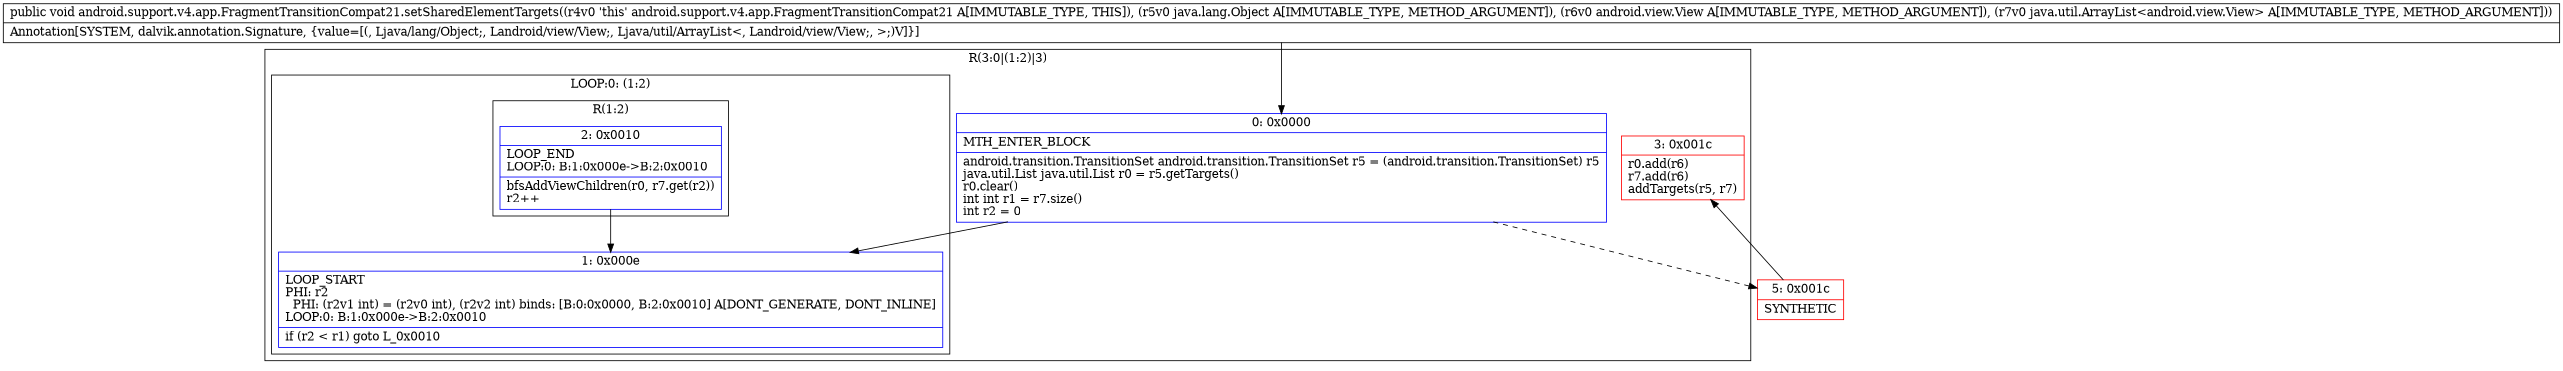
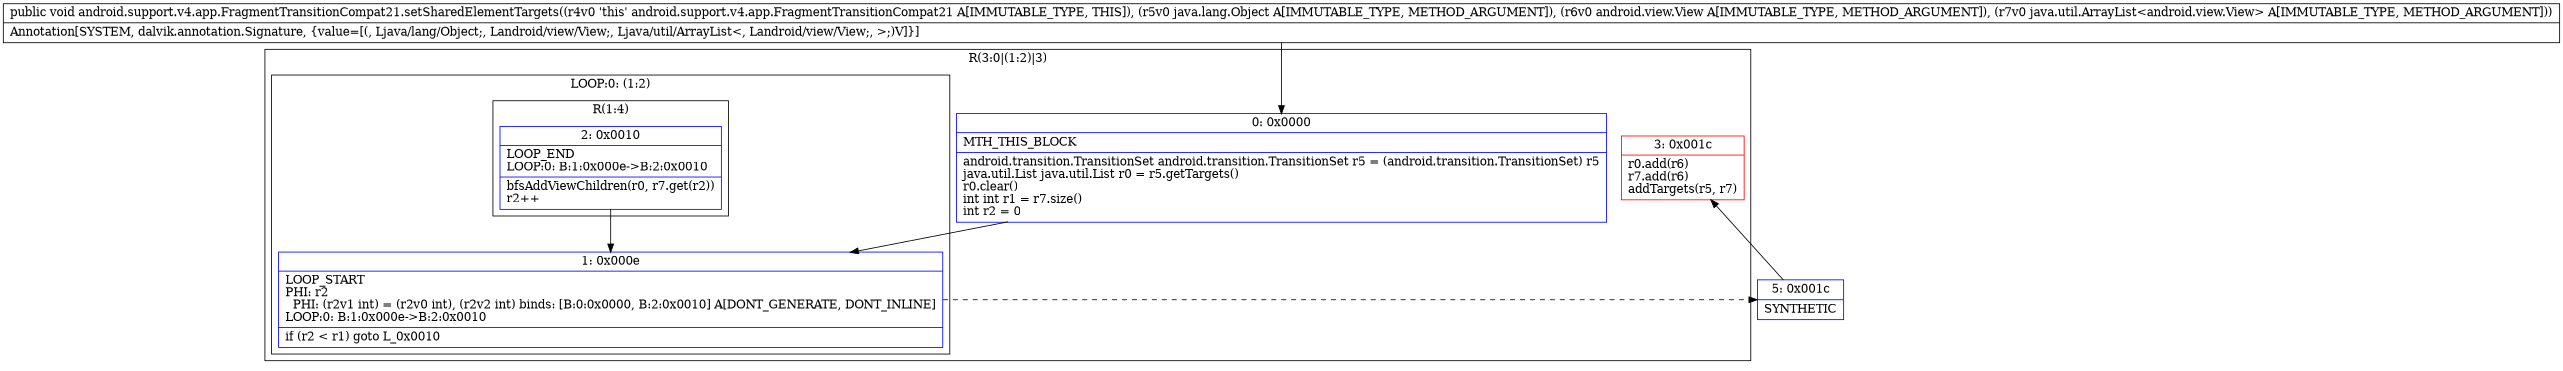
cluster "R(1:2)": label "R(1:2)" -> "R(1:4)"
node "0: 0x0000": text "MTH_ENTER_BLOCK" -> "MTH_THIS_BLOCK"
edge "0: 0x0000" -> "5: 0x001c": now "1: 0x000e" -> "5: 0x001c"
node "5: 0x001c": color red -> blue
